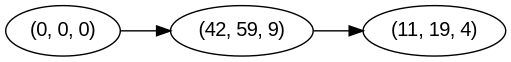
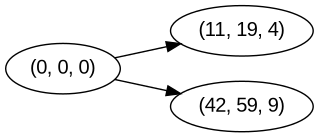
edge "(42, 59, 9)" -> "(11, 19, 4)": now "(0, 0, 0)" -> "(11, 19, 4)"
